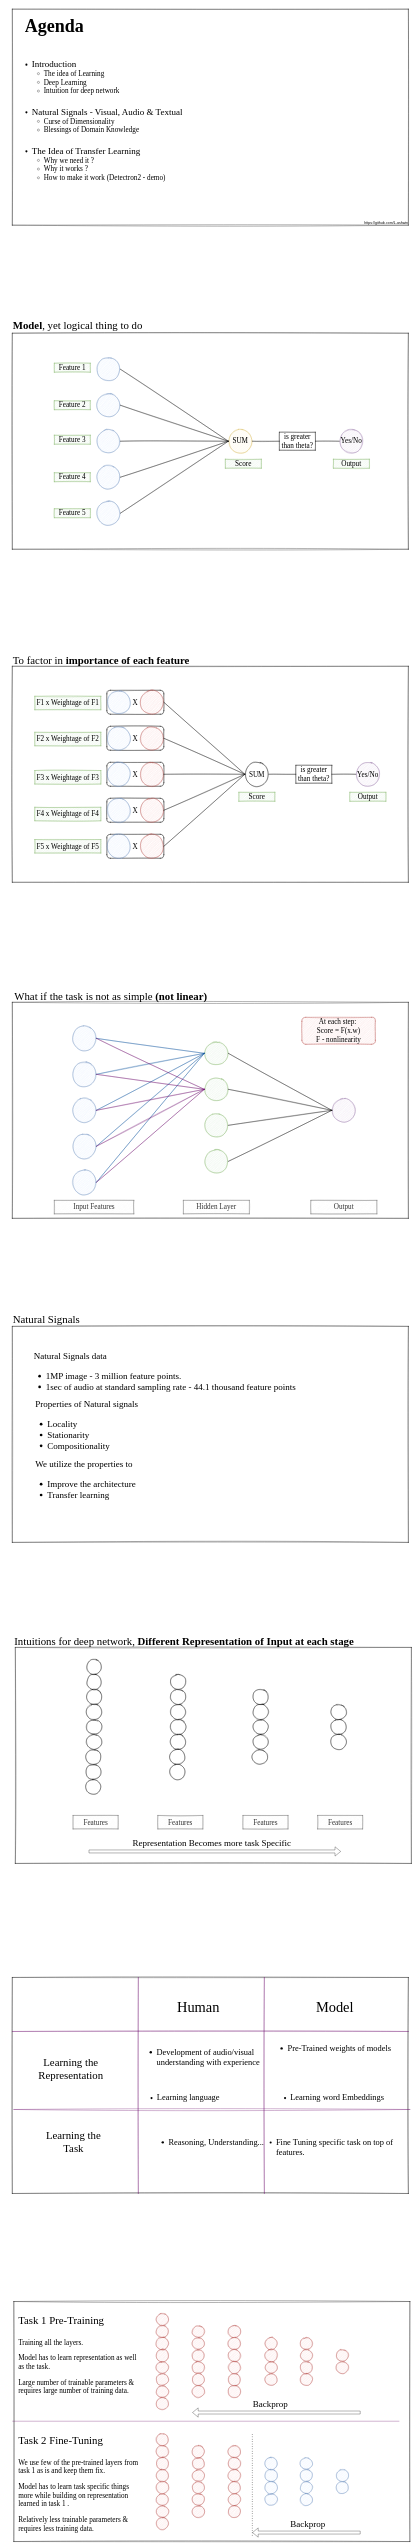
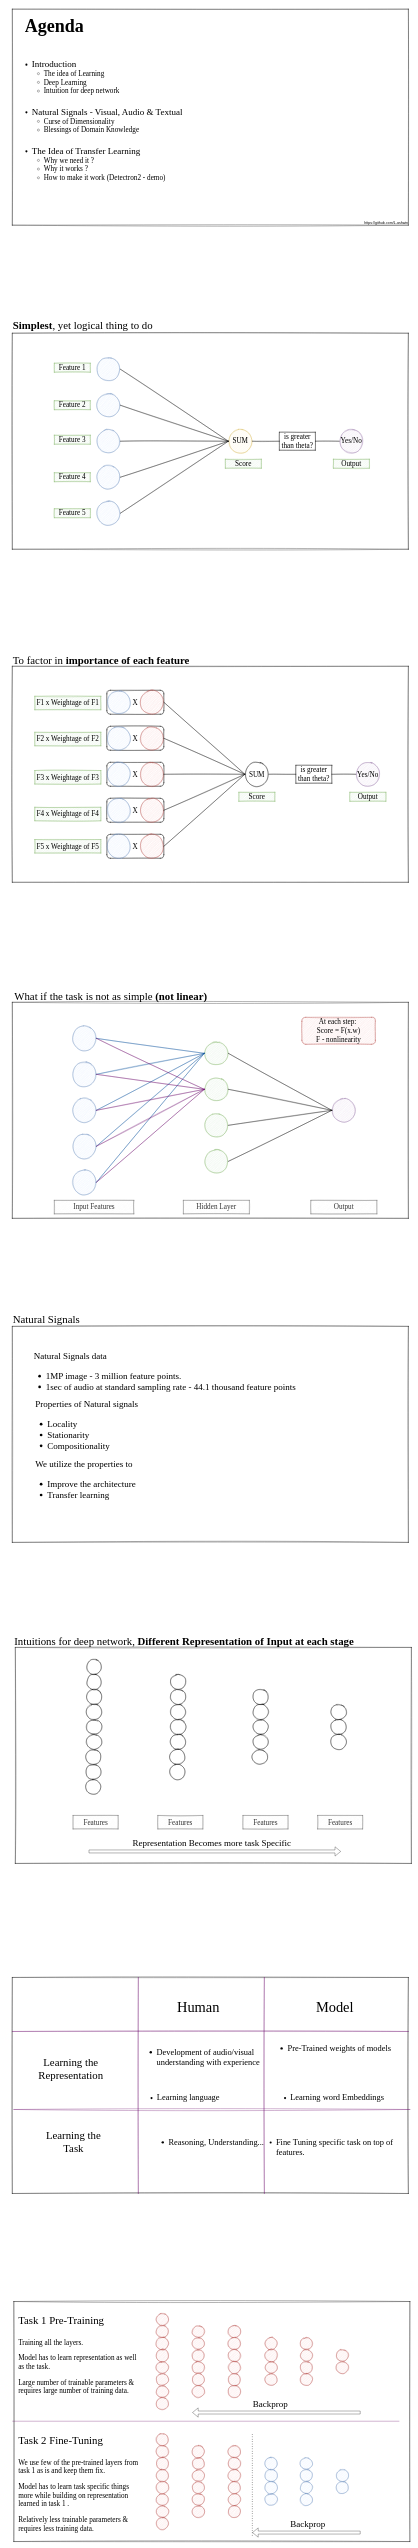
node "Model, yet logical thing to do": label "Model, yet logical thing to do" -> "Simplest, yet logical thing to do"
